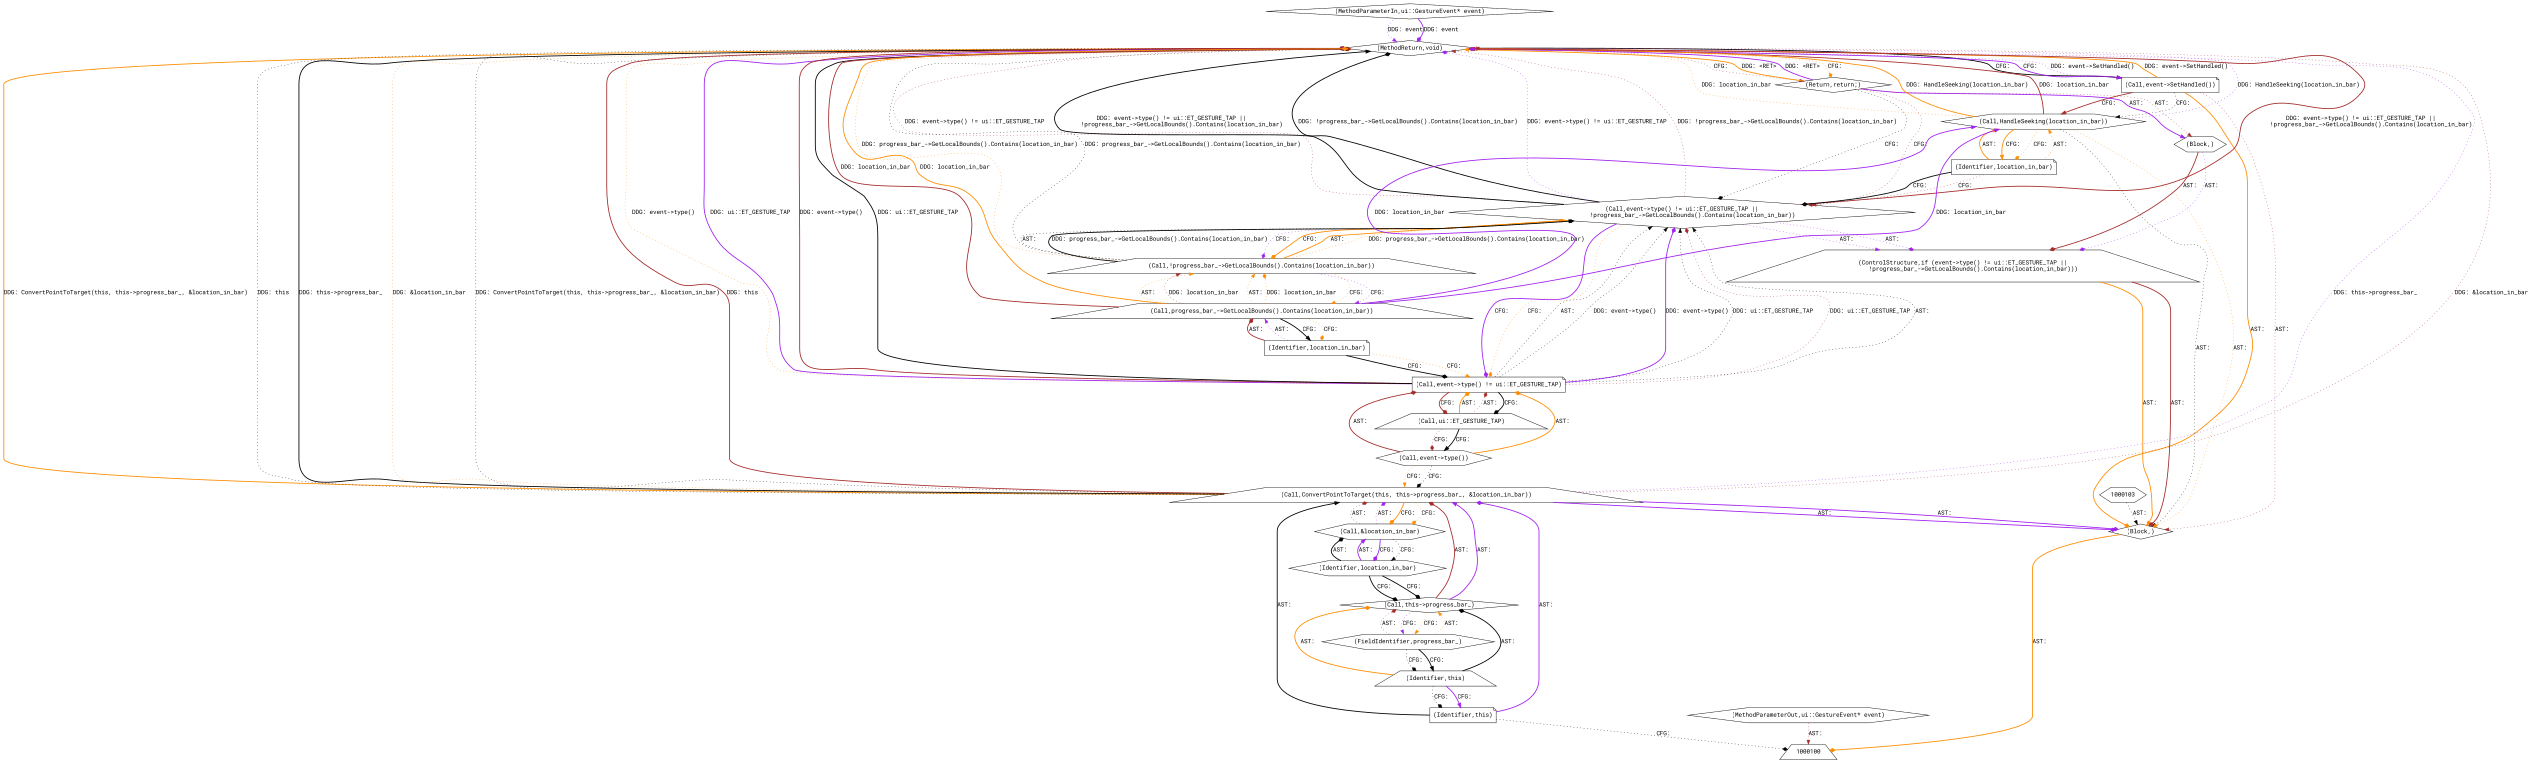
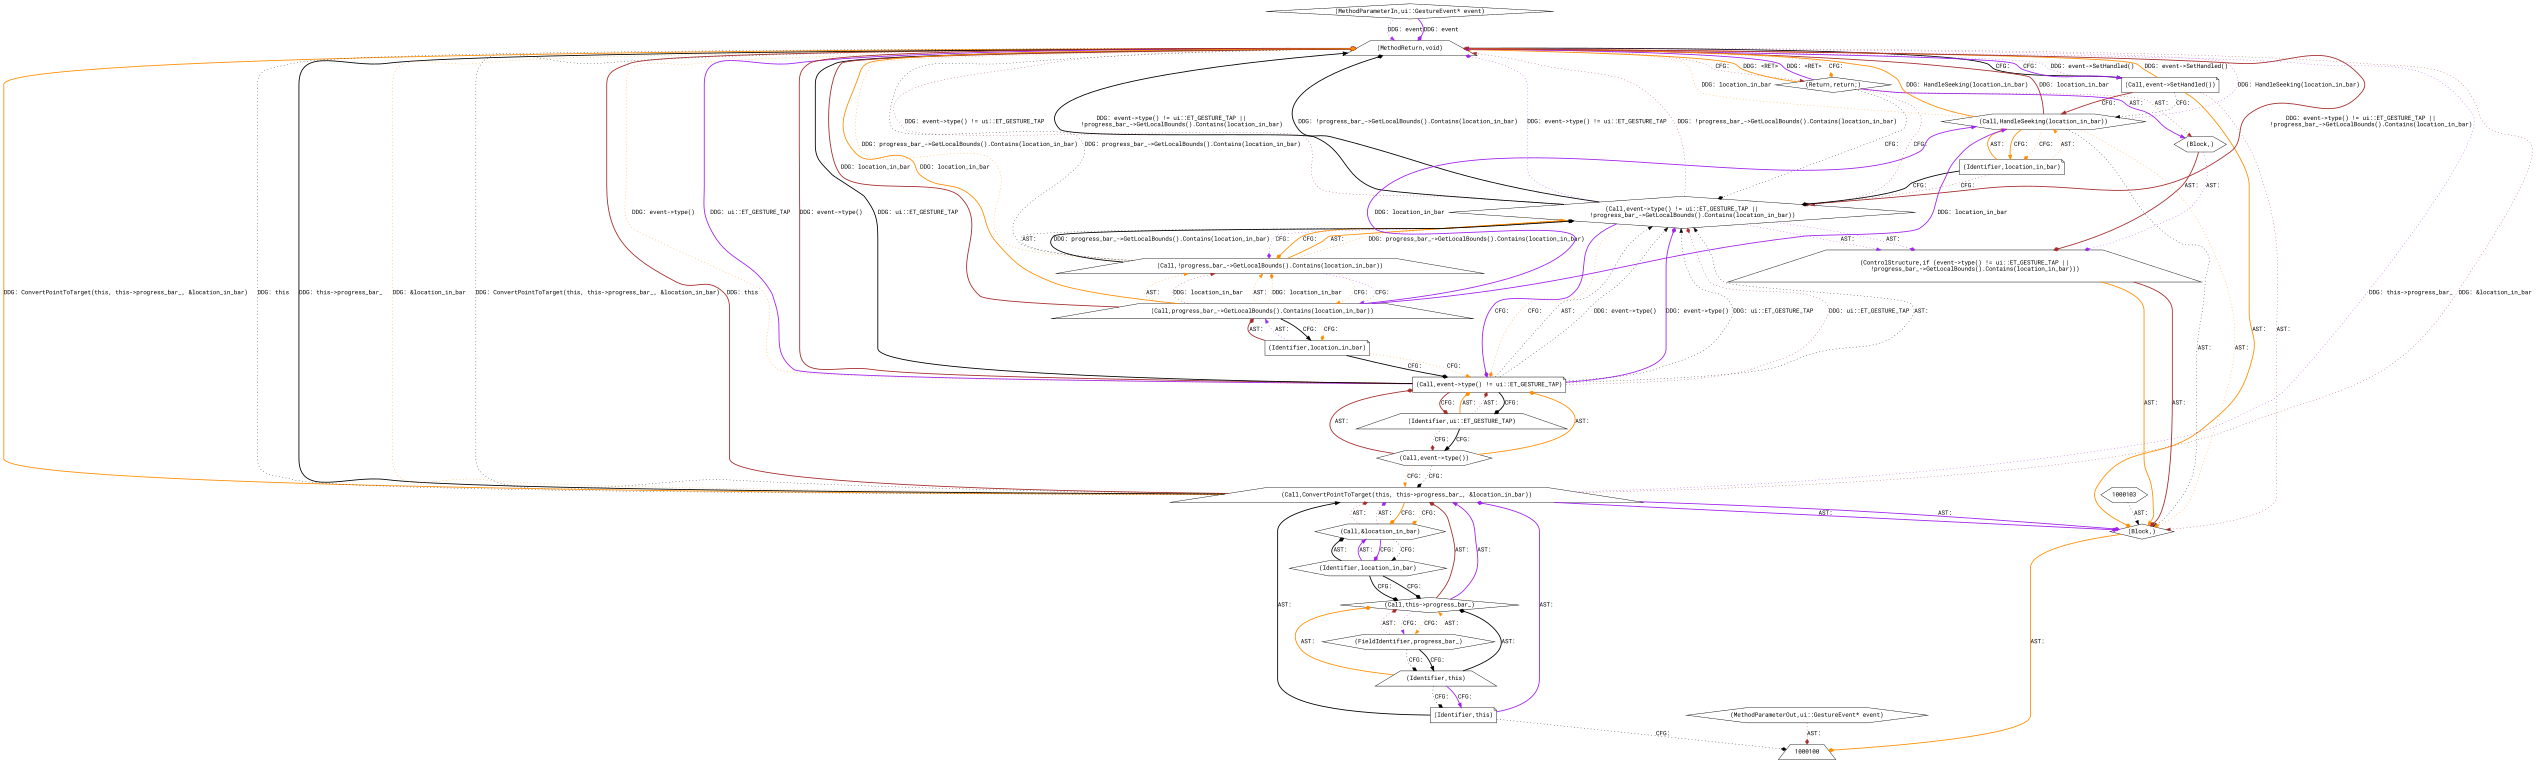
node "(MethodReturn,void)": shape diamond -> trapezium
node "(Call,ui::ET_GESTURE_TAP)": label "(Call,ui::ET_GESTURE_TAP)" -> "(Identifier,ui::ET_GESTURE_TAP)"
edge "(MethodParameterOut,ui::GestureEvent* event)" -> "1000100": arrowhead normal -> diamond
